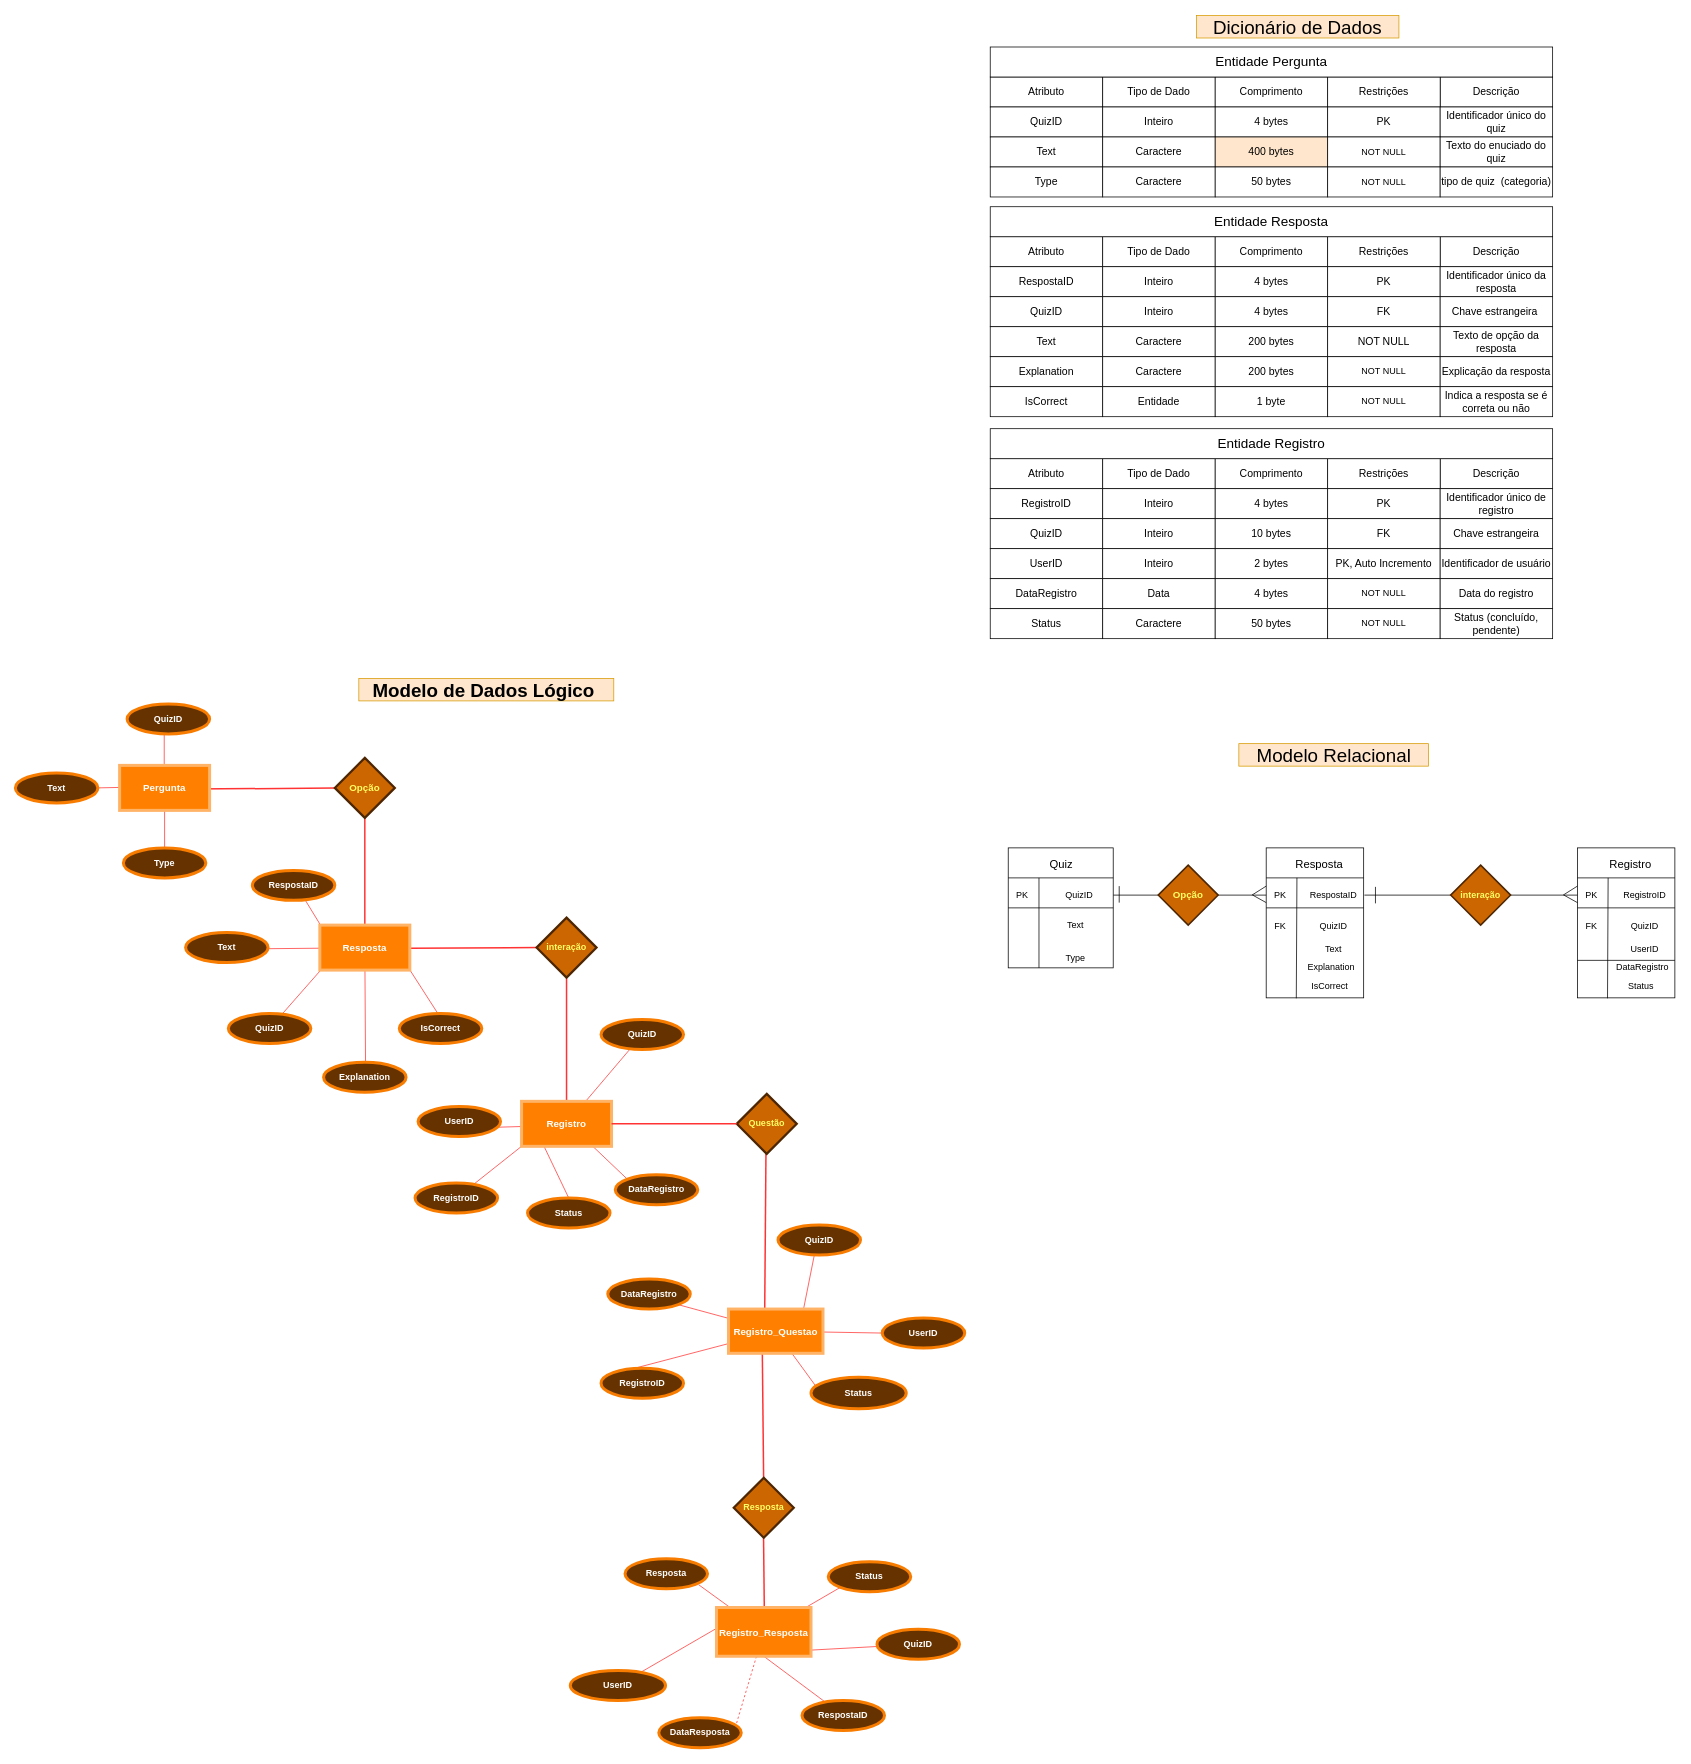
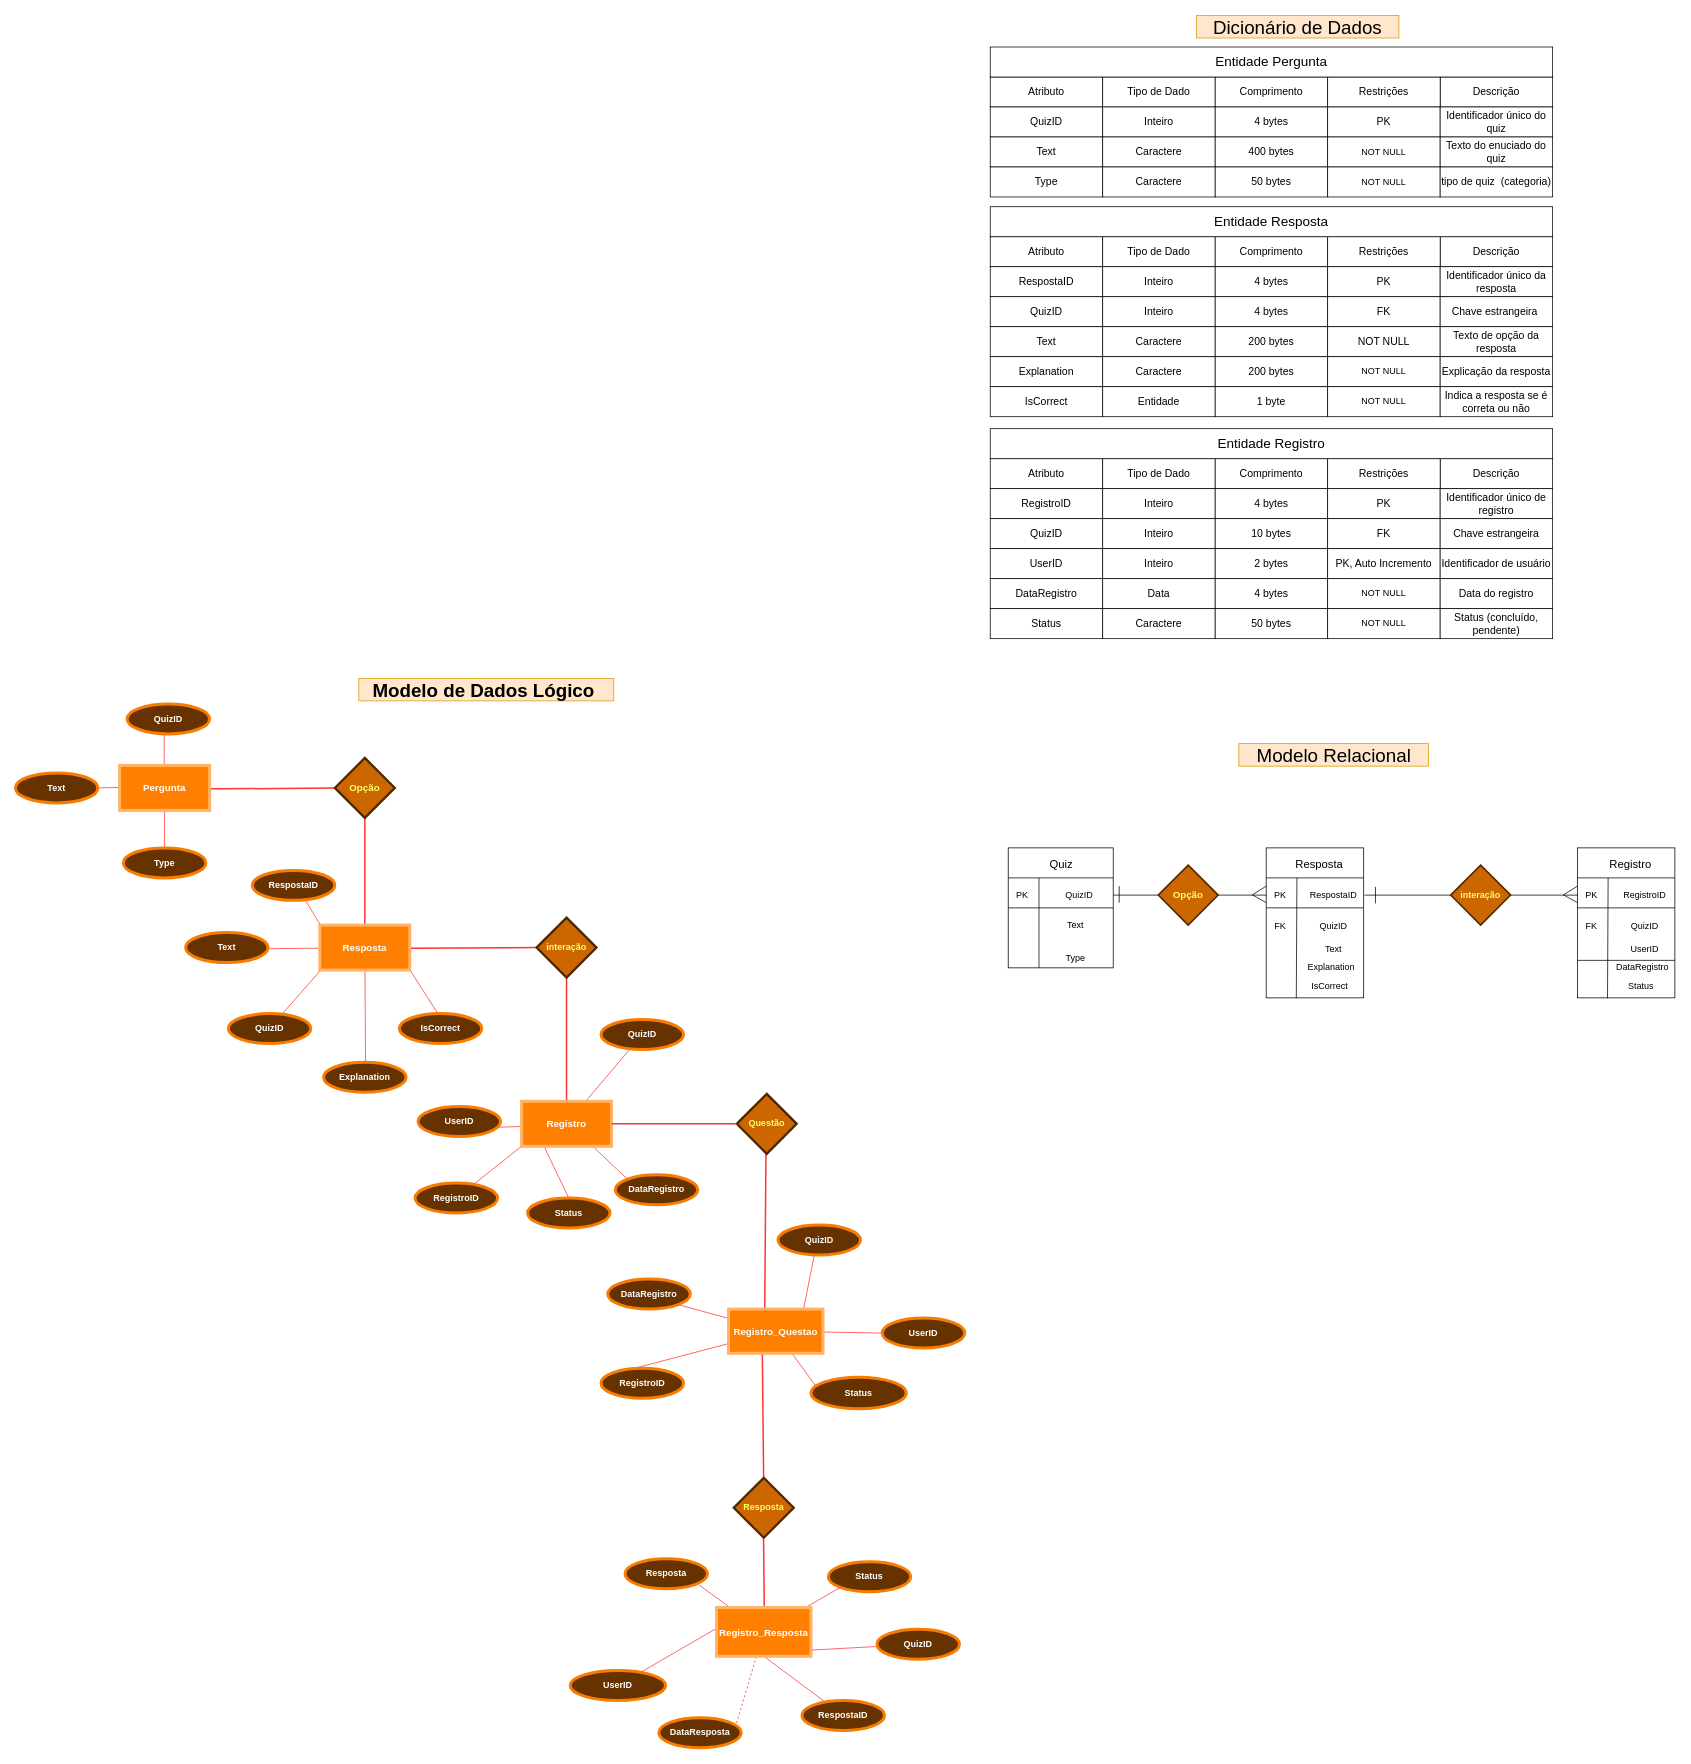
node "400 bytes": fillcolor #ffe6cc -> #ffffff
